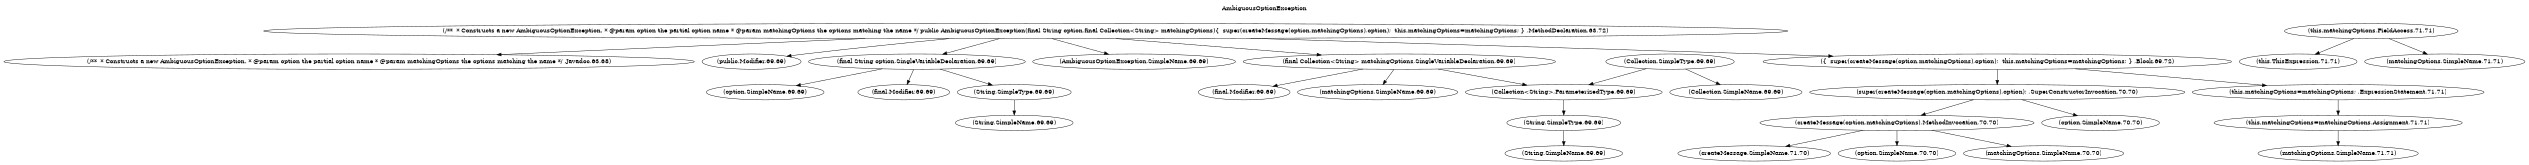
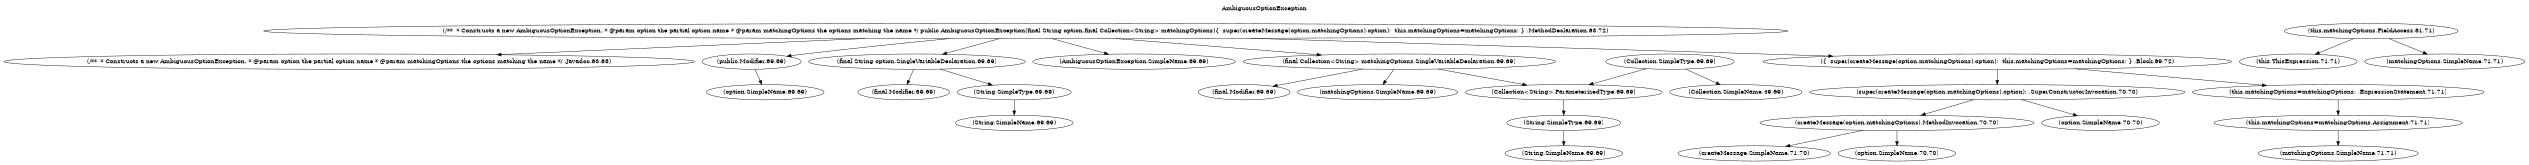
node "(this.matchingOptions,FieldAccess,71,71)": label "(this.matchingOptions,FieldAccess,71,71)" -> "(this.matchingOptions,FieldAccess,61,71)"
edge "(final String option,SingleVariableDeclaration,69,69)" -> "(option,SimpleName,69,69)": now "(public,Modifier,69,69)" -> "(option,SimpleName,69,69)"
node "(Collection,SimpleName,69,69)": label "(Collection,SimpleName,69,69)" -> "(Collection,SimpleName,49,69)"
node "(matchingOptions,SimpleName,70,70)": removed
